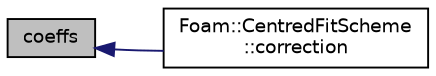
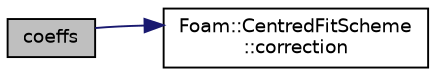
edge "Foam::CentredFitScheme ::correction" -> "coeffs": reversed
